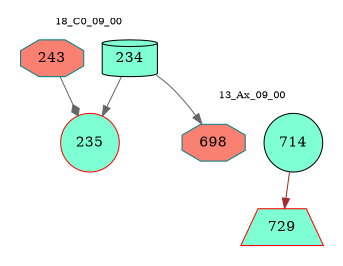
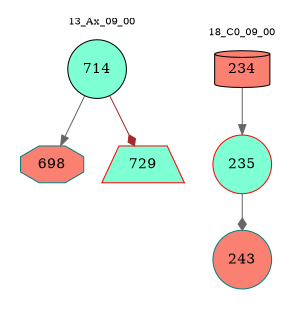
node "243": shape octagon -> circle
node "234": fillcolor aquamarine -> salmon
edge "243" -> "235": reversed
edge "234" -> "698": now "714" -> "698"
edge "714" -> "729": arrowhead normal -> diamond
